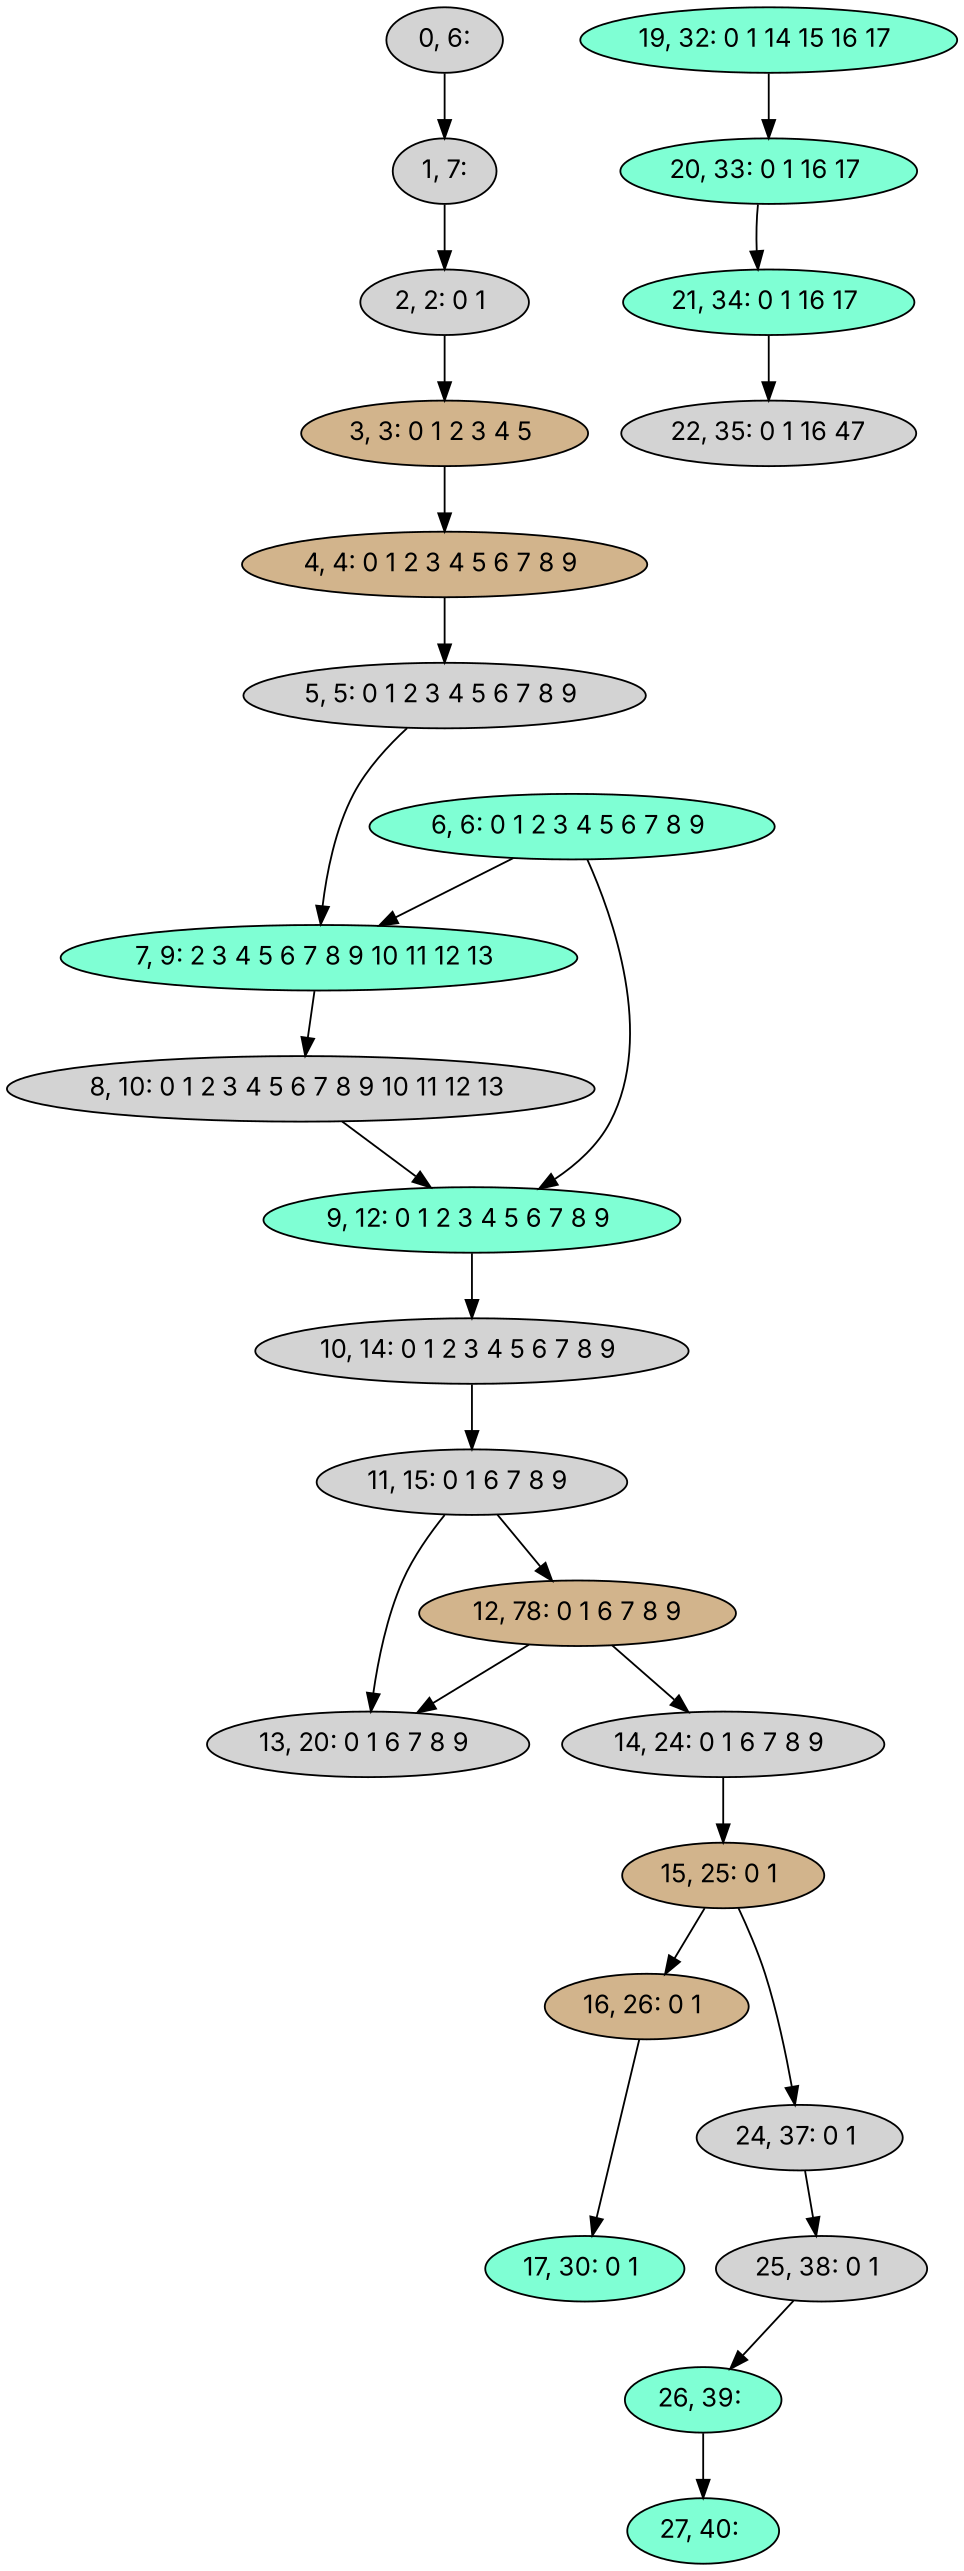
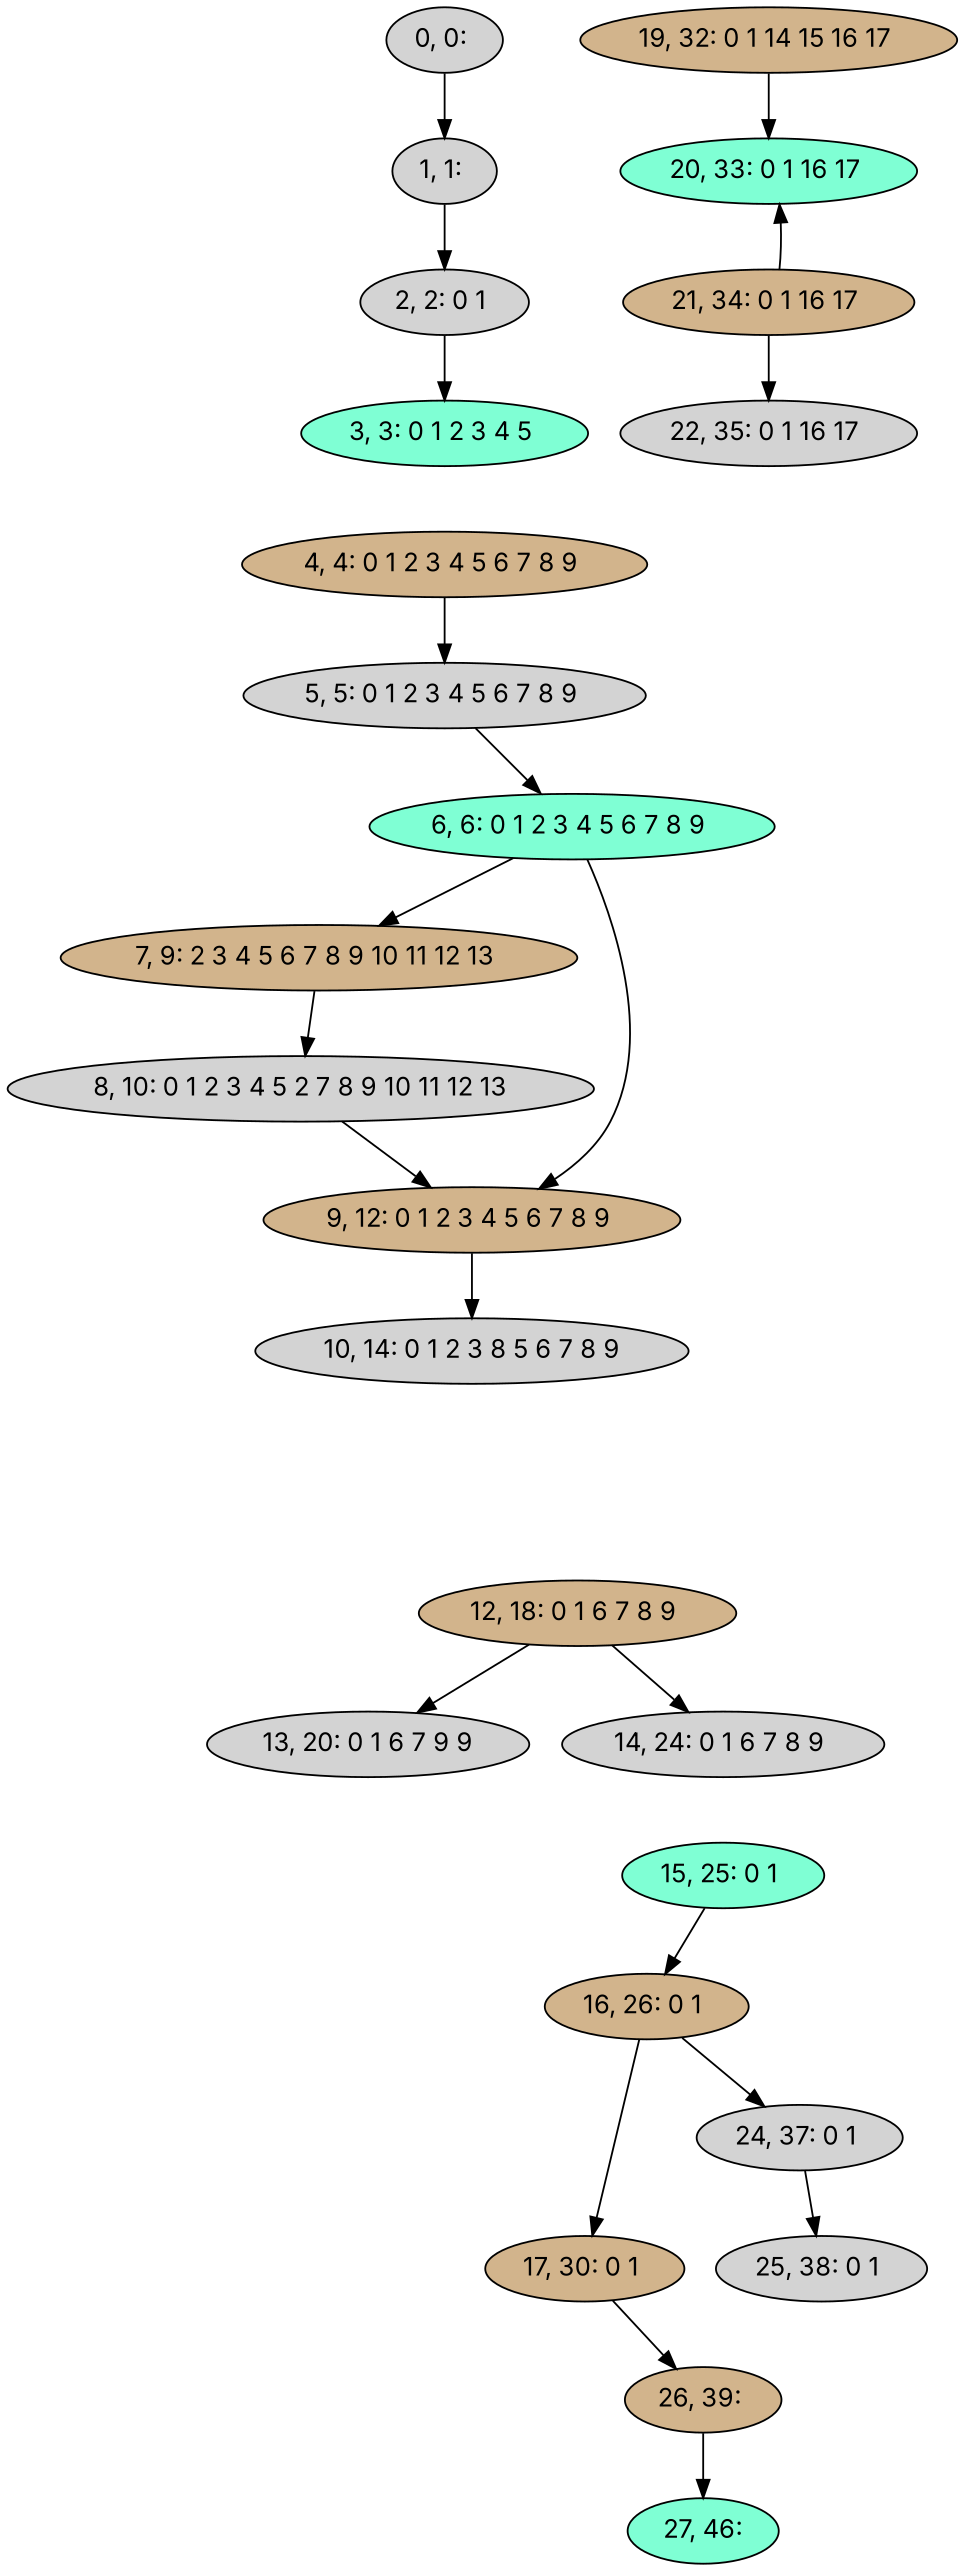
node "0, 6:": label "0, 6:" -> "0, 0:"
node "19, 32: 0 1 14 15 16 17": fillcolor aquamarine -> tan
node "1, 7:": label "1, 7:" -> "1, 1:"
edge "20, 33: 0 1 16 17" -> "21, 34: 0 1 16 17": reversed
node "21, 34: 0 1 16 17": fillcolor aquamarine -> tan
node "3, 3: 0 1 2 3 4 5": fillcolor tan -> aquamarine
node "22, 35: 0 1 16 47": label "22, 35: 0 1 16 47" -> "22, 35: 0 1 16 17"
edge "3, 3: 0 1 2 3 4 5" -> "4, 4: 0 1 2 3 4 5 6 7 8 9": removed
edge "5, 5: 0 1 2 3 4 5 6 7 8 9" -> "7, 9: 2 3 4 5 6 7 8 9 10 11 12 13": now "5, 5: 0 1 2 3 4 5 6 7 8 9" -> "6, 6: 0 1 2 3 4 5 6 7 8 9"
node "7, 9: 2 3 4 5 6 7 8 9 10 11 12 13": fillcolor aquamarine -> tan
node "8, 10: 0 1 2 3 4 5 6 7 8 9 10 11 12 13": label "8, 10: 0 1 2 3 4 5 6 7 8 9 10 11 12 13" -> "8, 10: 0 1 2 3 4 5 2 7 8 9 10 11 12 13"
node "9, 12: 0 1 2 3 4 5 6 7 8 9": fillcolor aquamarine -> tan
node "10, 14: 0 1 2 3 4 5 6 7 8 9": label "10, 14: 0 1 2 3 4 5 6 7 8 9" -> "10, 14: 0 1 2 3 8 5 6 7 8 9"
node "11, 15: 0 1 6 7 8 9": removed
node "12, 78: 0 1 6 7 8 9": label "12, 78: 0 1 6 7 8 9" -> "12, 18: 0 1 6 7 8 9"
node "13, 20: 0 1 6 7 8 9": label "13, 20: 0 1 6 7 8 9" -> "13, 20: 0 1 6 7 9 9"
edge "14, 24: 0 1 6 7 8 9" -> "15, 25: 0 1": removed
node "15, 25: 0 1": fillcolor tan -> aquamarine
edge "15, 25: 0 1" -> "24, 37: 0 1": now "16, 26: 0 1" -> "24, 37: 0 1"
node "17, 30: 0 1": fillcolor aquamarine -> tan
edge "25, 38: 0 1" -> "26, 39:": now "17, 30: 0 1" -> "26, 39:"
node "26, 39:": fillcolor aquamarine -> tan
node "27, 40:": label "27, 40:" -> "27, 46:"
